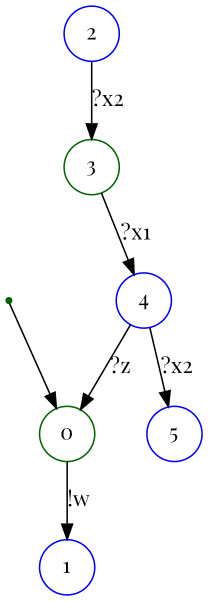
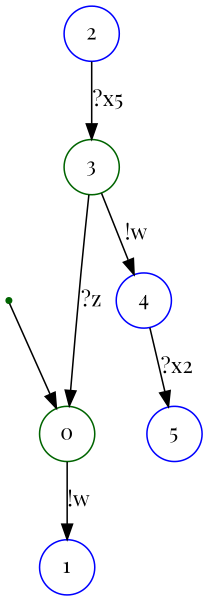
edge "2" -> "3": label "?x2" -> "?x5"
edge "3" -> "4": label "?x1" -> "!w"
edge "4" -> "0": now "3" -> "0"
